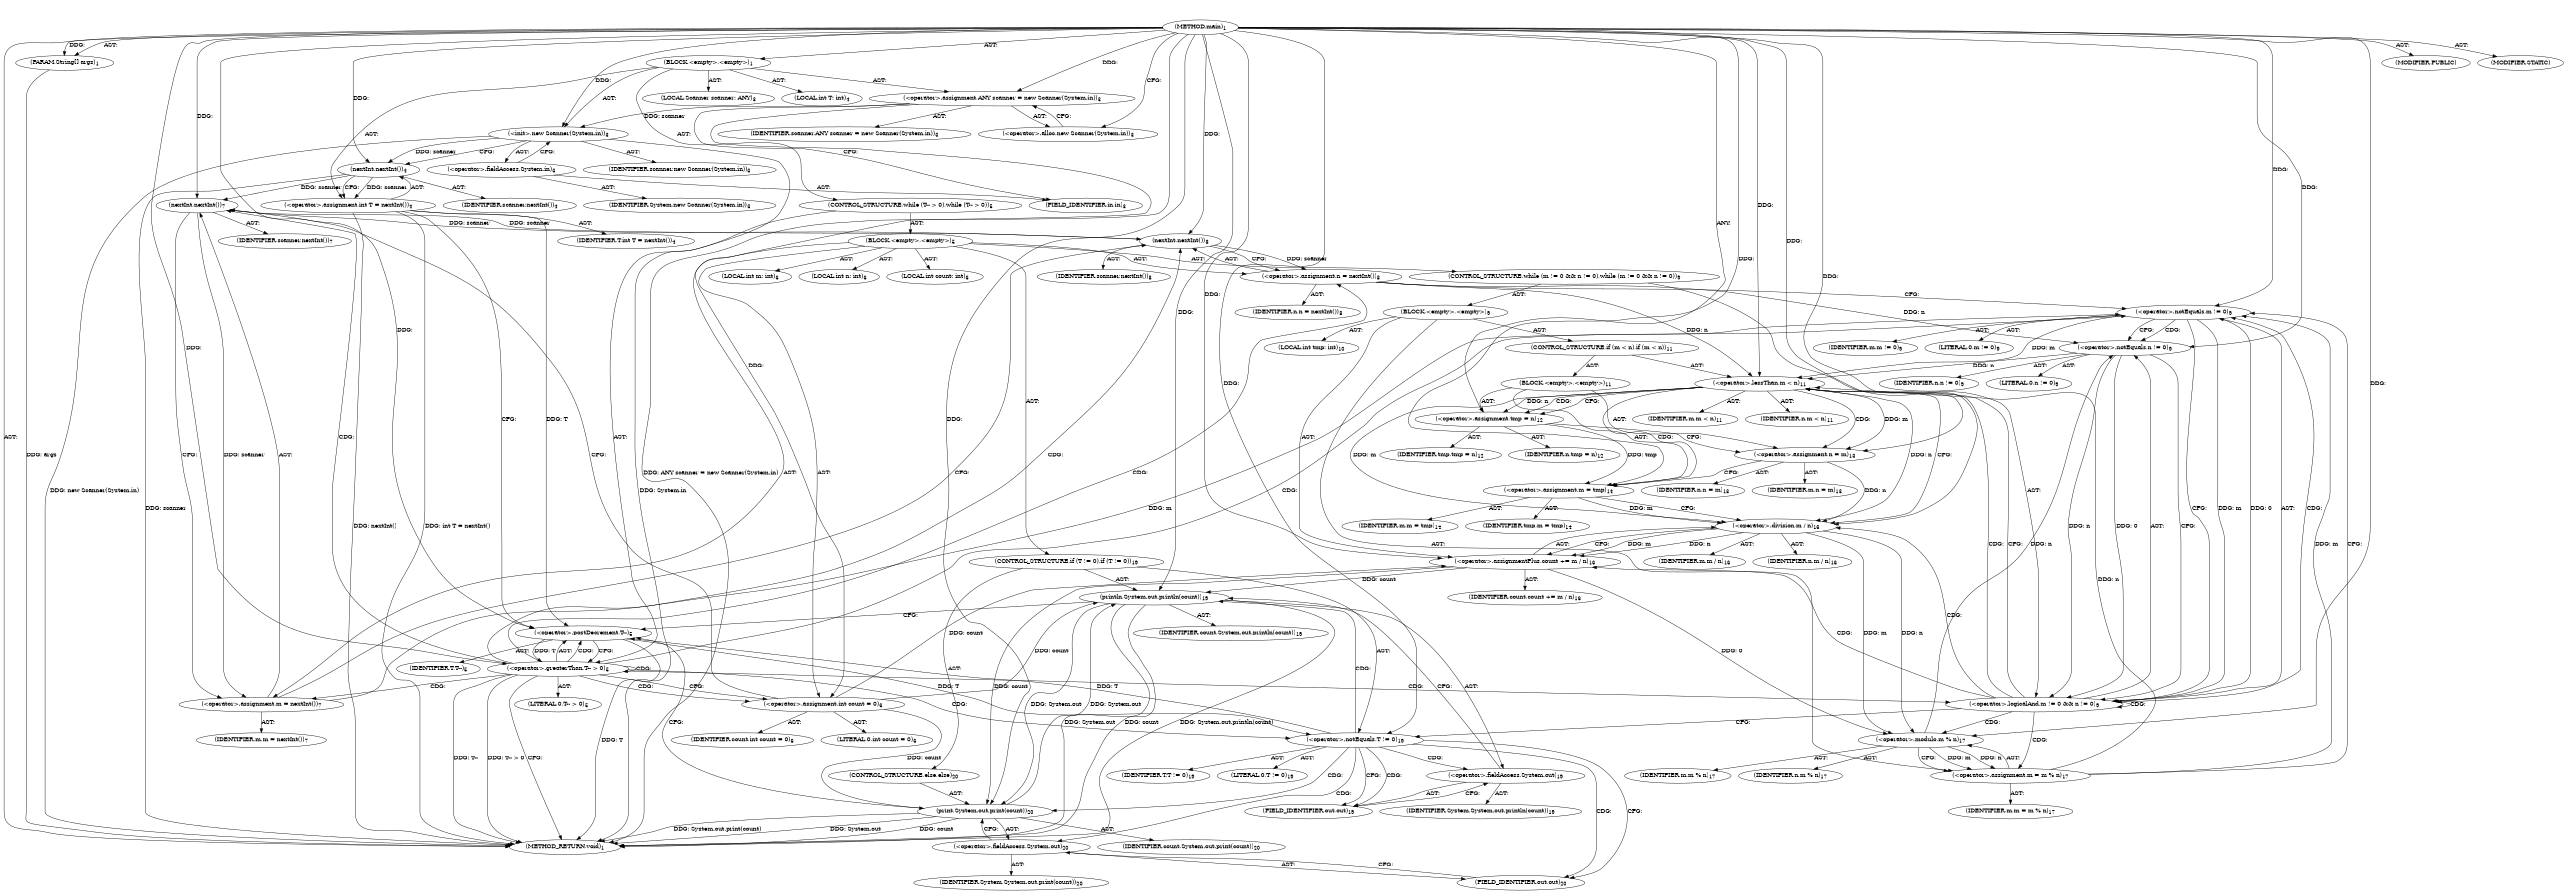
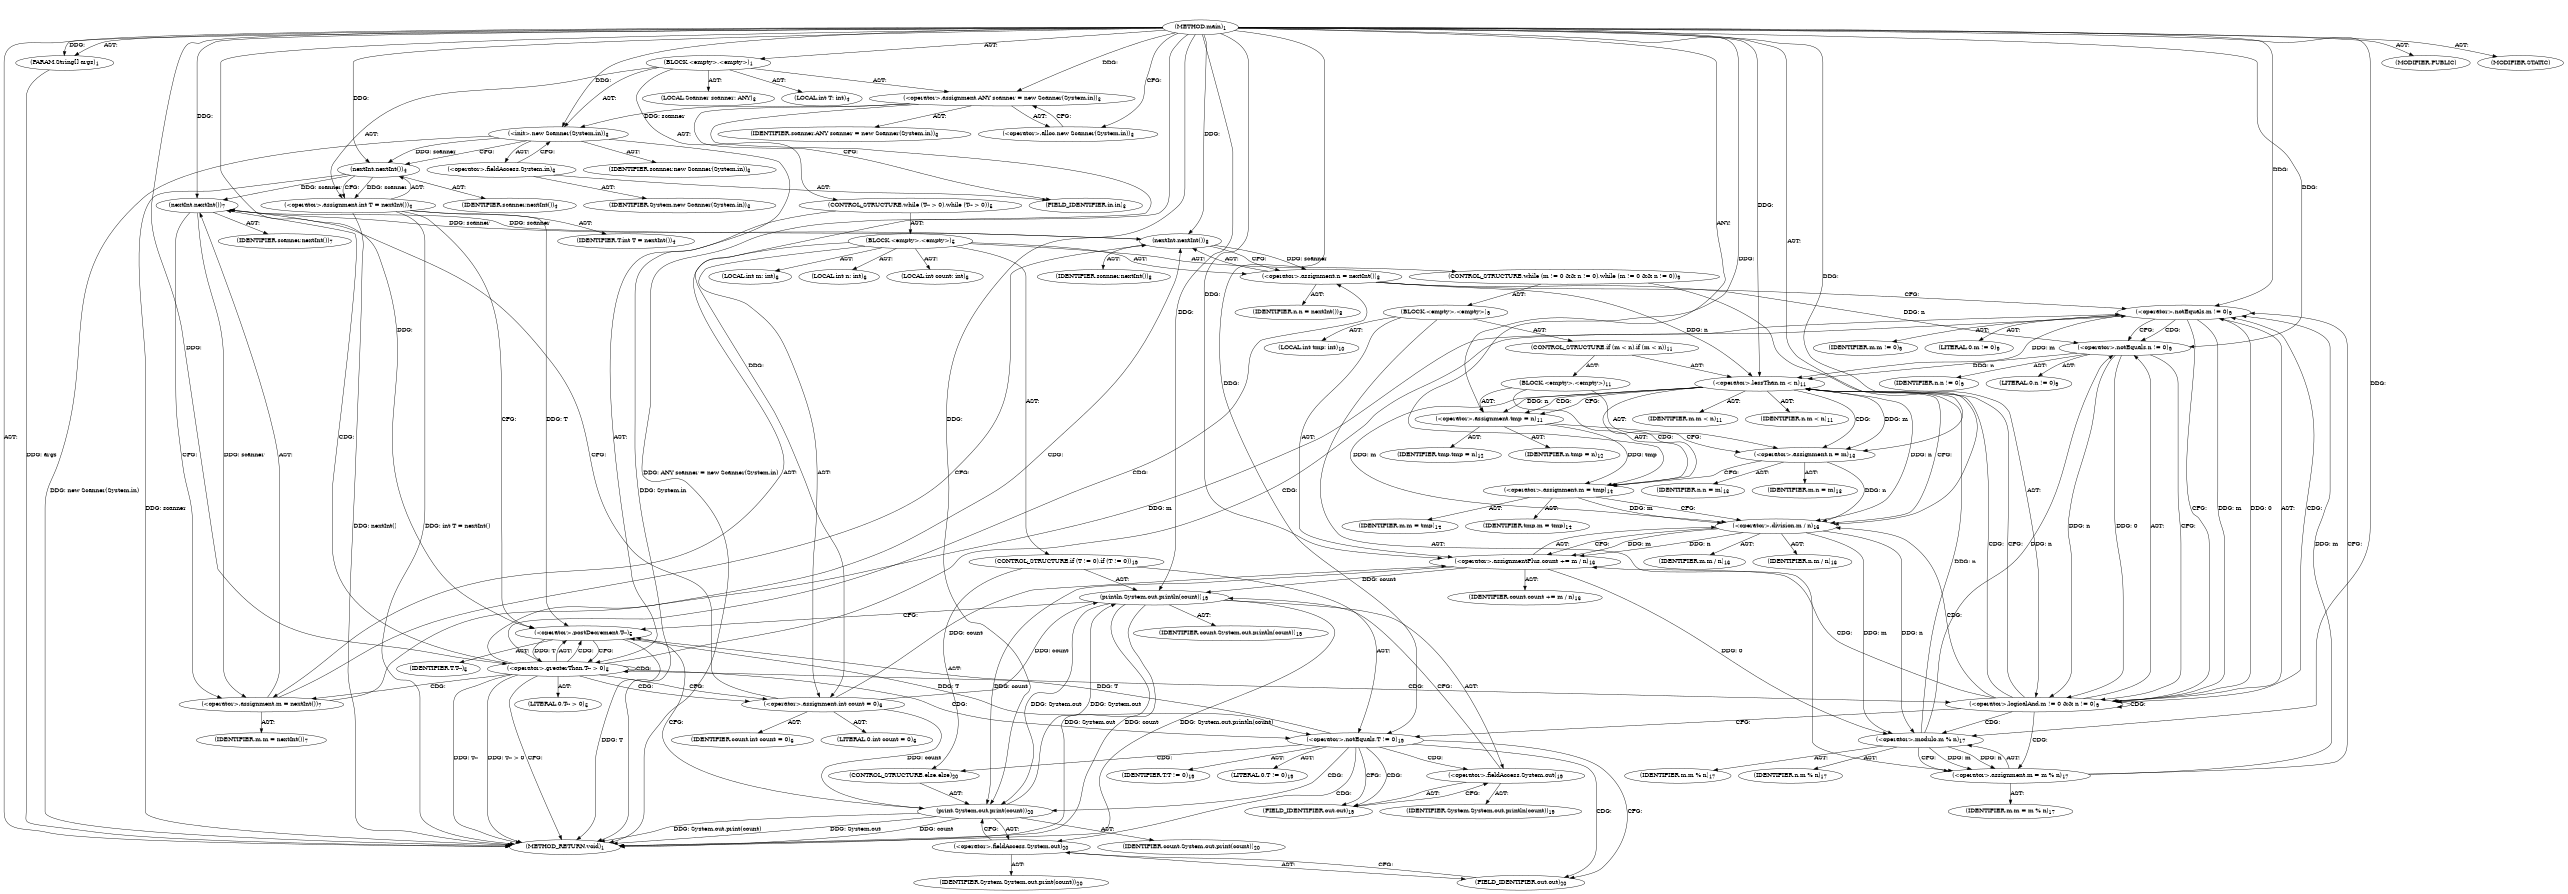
edge "(METHOD,main)" -> "(<operator>.assignment,n = m)": label "DDG: " -> "AST: "
node "(<operator>.assignment,tmp = n)": text "12" -> "11"
edge "(<operator>.assignment,m = m % n)" -> "(<operator>.lessThan,m < n)": now "(<operator>.modulo,m % n)" -> "(<operator>.lessThan,m < n)"
edge "(<operator>.notEquals,T != 0)" -> "(println,System.out.println(count))": now "(<operator>.notEquals,T != 0)" -> "(CONTROL_STRUCTURE,else,else)"
